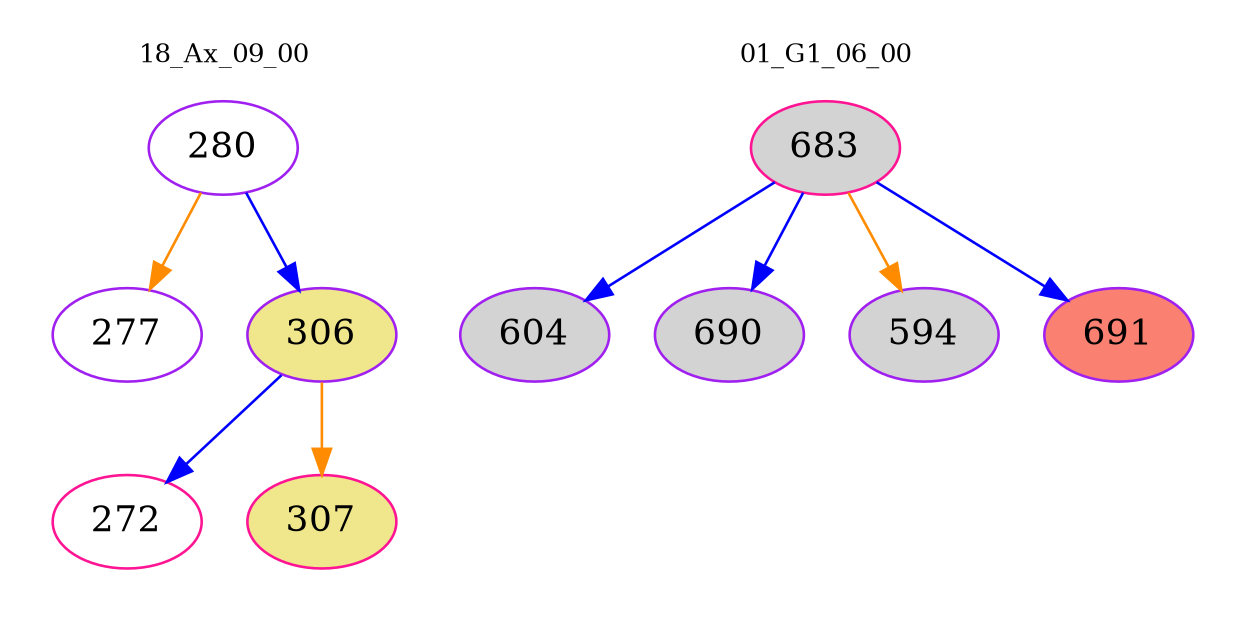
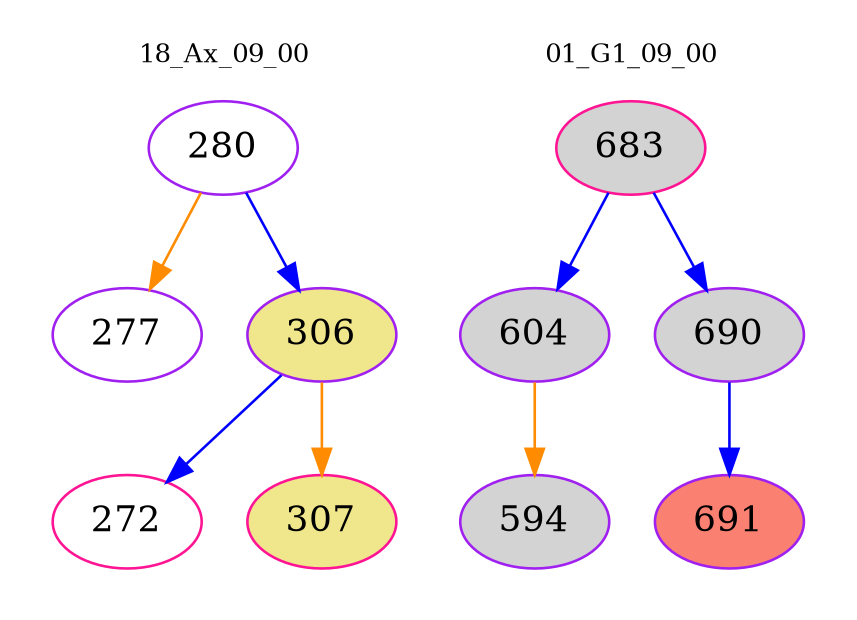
cluster "01_G1_06_00": label "01_G1_06_00" -> "01_G1_09_00"
edge "683" -> "594": now "604" -> "594"
edge "683" -> "691": now "690" -> "691"
